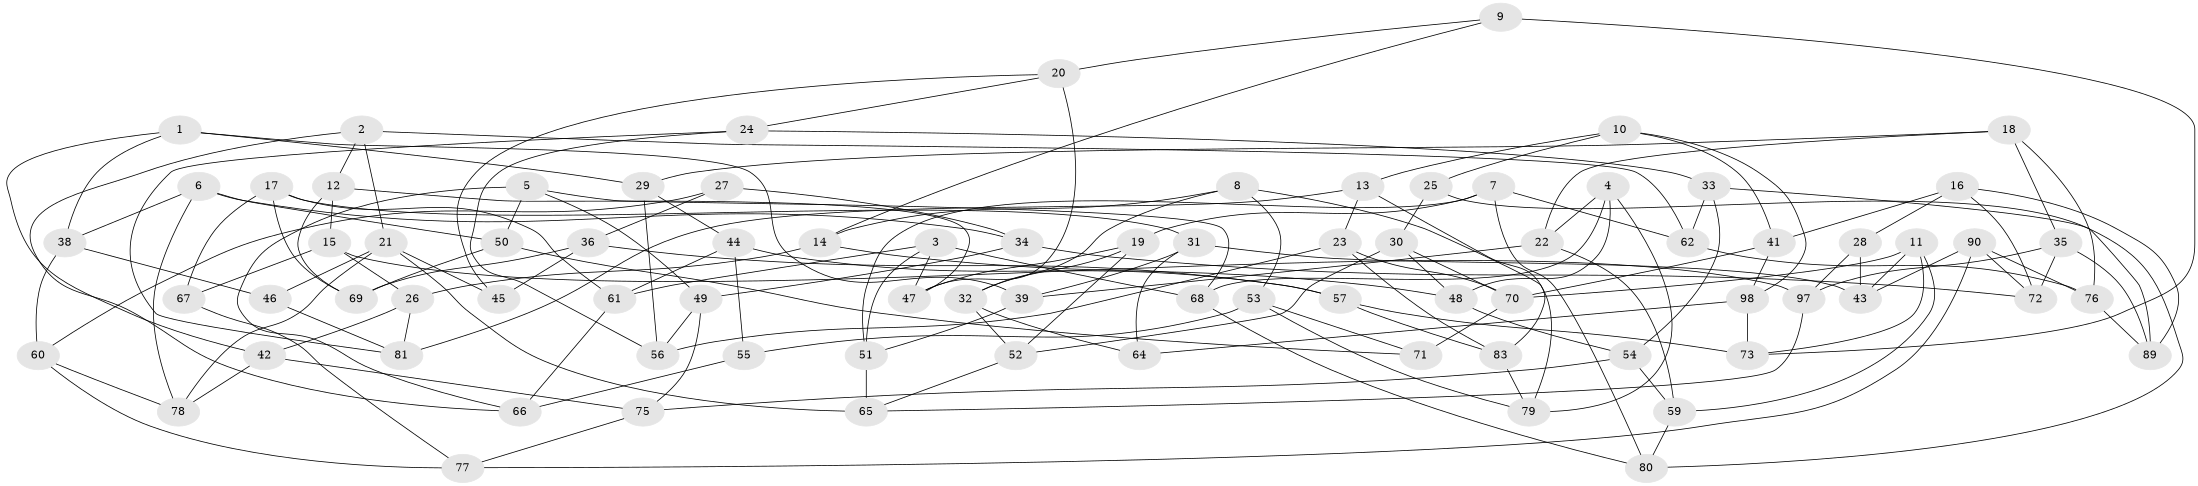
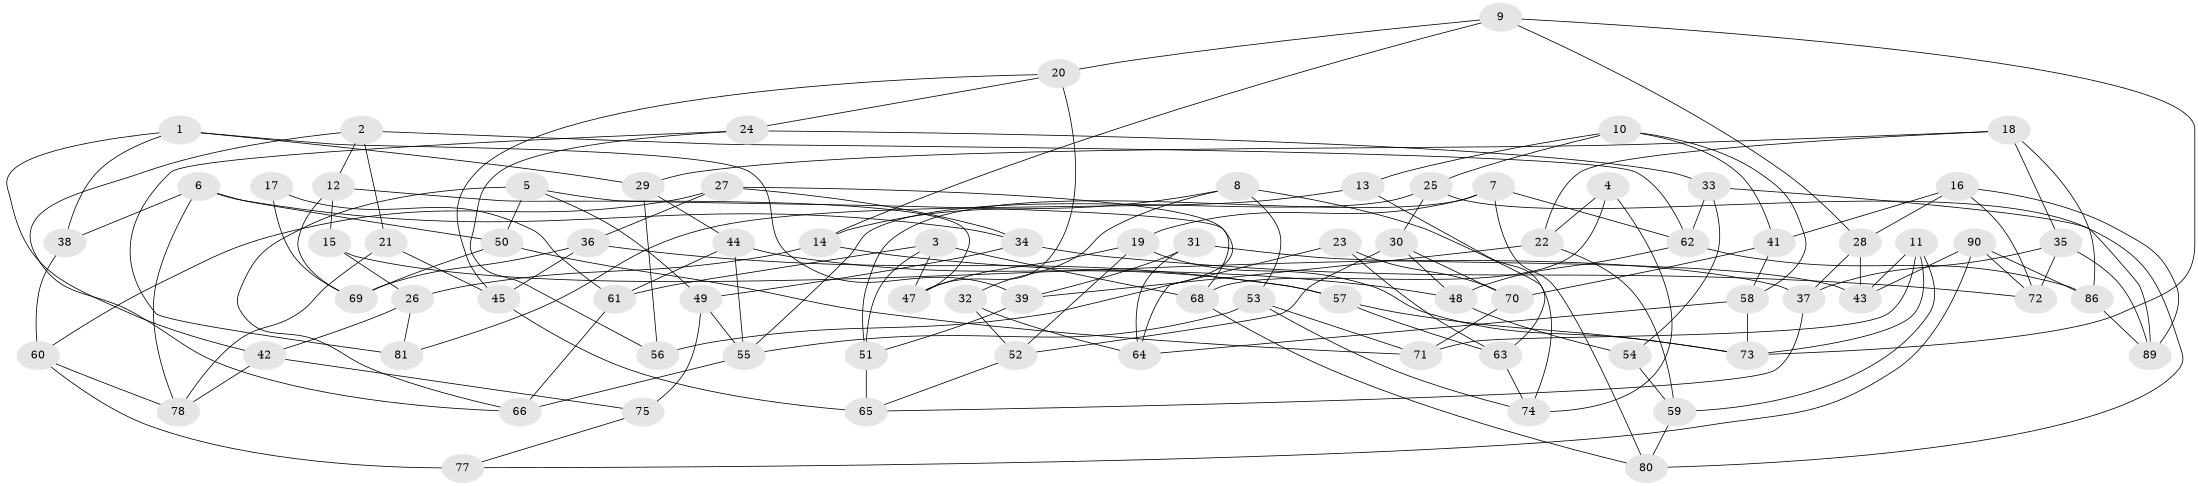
edge "9" -- "28": added
edge "27" -- "64": added
edge "25" -- "55": added
edge "17" -- "31": removed
edge "13" -- "23": removed
edge "4" -- "48": now "62" -- "48"
edge "19" -- "32": now "19" -- "73"
edge "11" -- "70": now "11" -- "71"
node "67": removed
node "46": removed
node "98": label "98" -> "58"
node "97": label "97" -> "37"
node "76": label "76" -> "86"
edge "49" -- "56": now "49" -- "55"
node "83": label "83" -> "63"
edge "21" -- "65": now "45" -- "65"
edge "54" -- "75": removed
node "79": label "79" -> "74"
